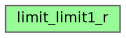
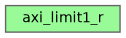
node "limit_limit1_r": label "limit_limit1_r" -> "axi_limit1_r"
